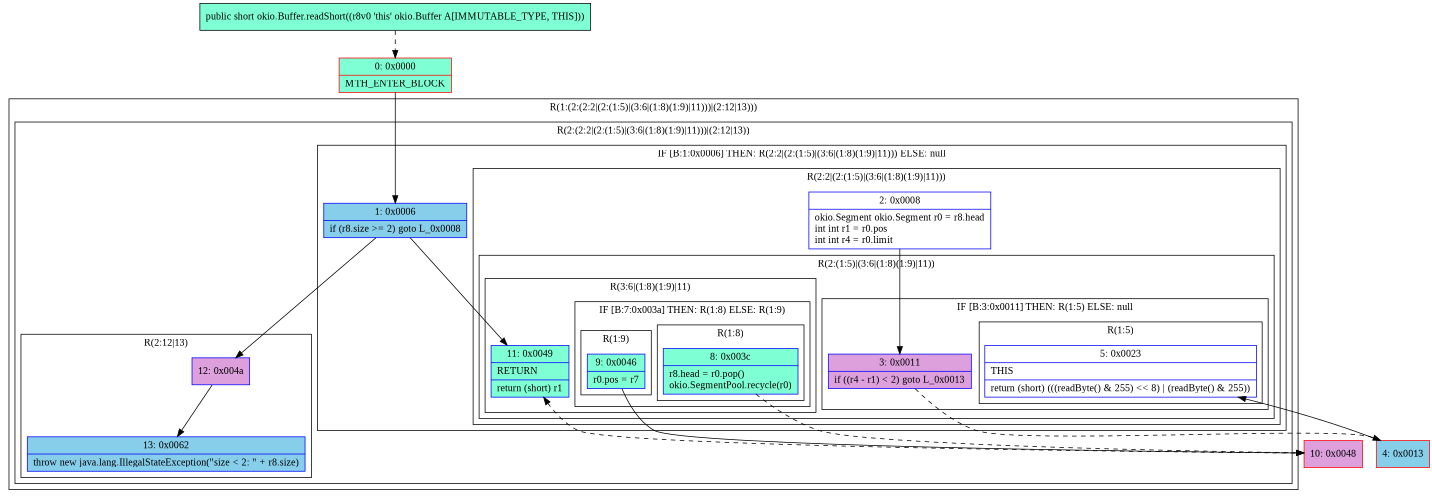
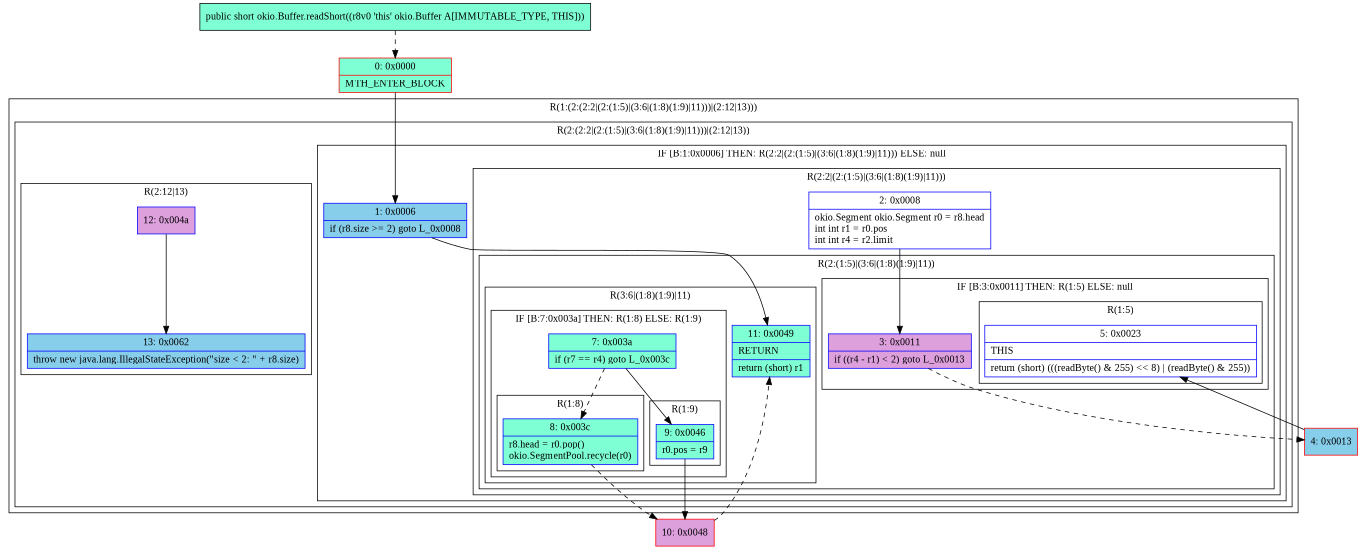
node "2: 0x0008": text "int int r4 = r0.limit" -> "int int r4 = r2.limit"
edge "1: 0x0006" -> "12: 0x004a": removed
node "7: 0x003a": added
node "9: 0x0046": text "r0.pos = r7" -> "r0.pos = r9"
